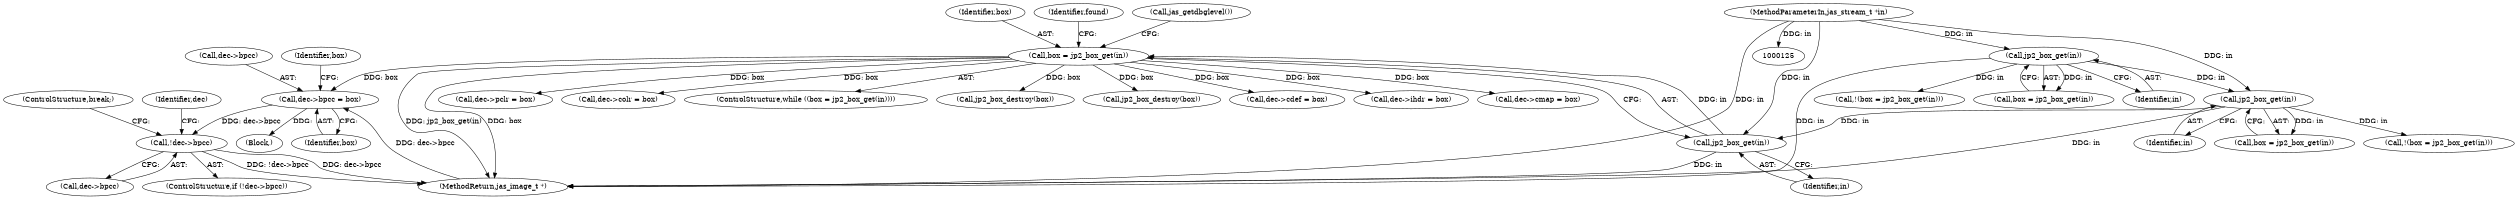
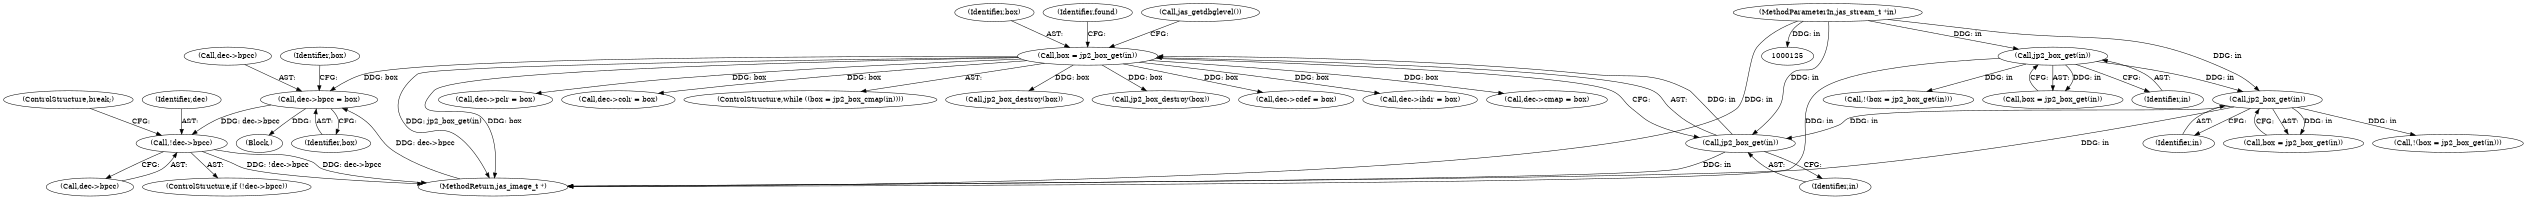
node "(ControlStructure,while ((box = jp2_box_get(in))))": label "(ControlStructure,while ((box = jp2_box_get(in))))" -> "(ControlStructure,while ((box = jp2_box_cmap(in))))"
edge "(Identifier,dec)" -> "(Call,!dec->bpcc)": label "CFG: " -> "AST: "
